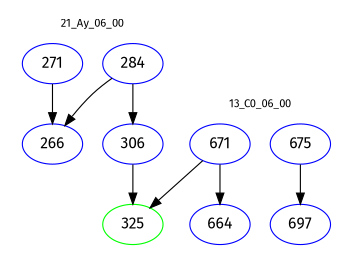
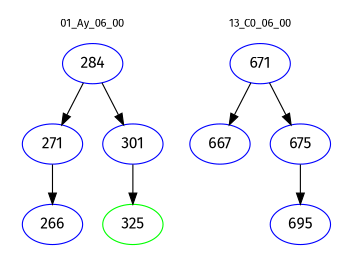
cluster "21_Ay_06_00": label "21_Ay_06_00" -> "01_Ay_06_00"
edge "284" -> "266": now "284" -> "271"
node "306": label "306" -> "301"
edge "671" -> "325": now "671" -> "675"
node "664": label "664" -> "667"
node "697": label "697" -> "695"
